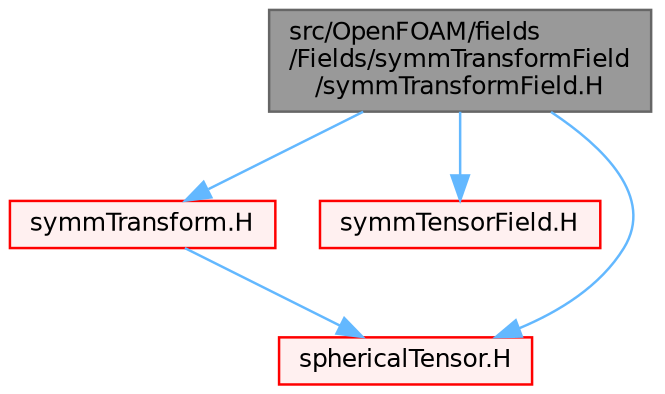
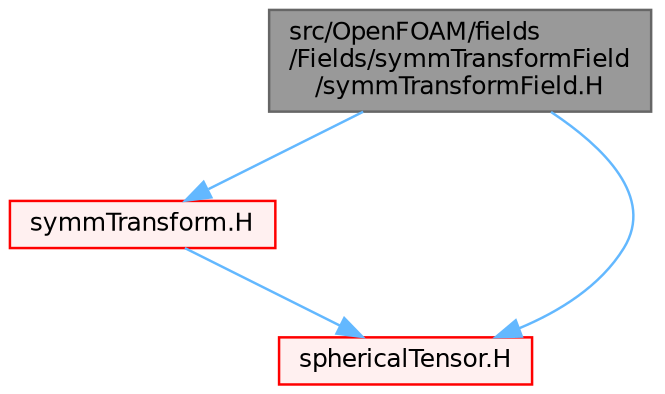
node "symmTensorField.H": removed
